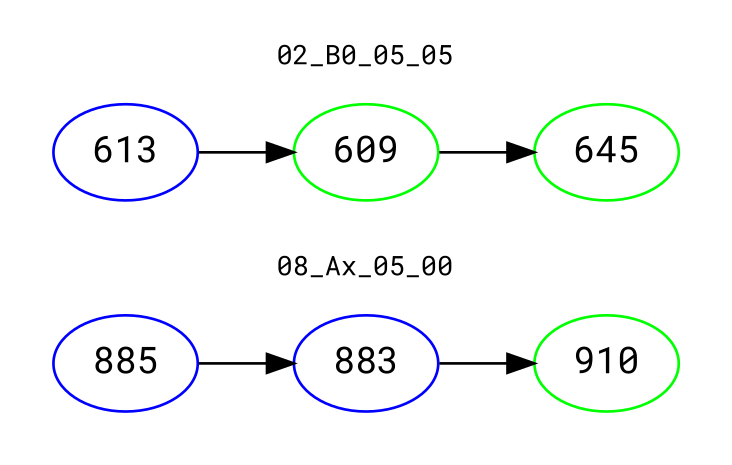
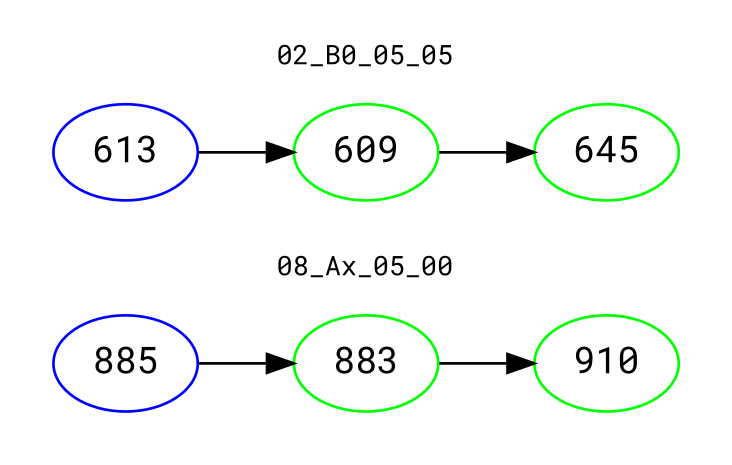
node "883": color blue -> green
